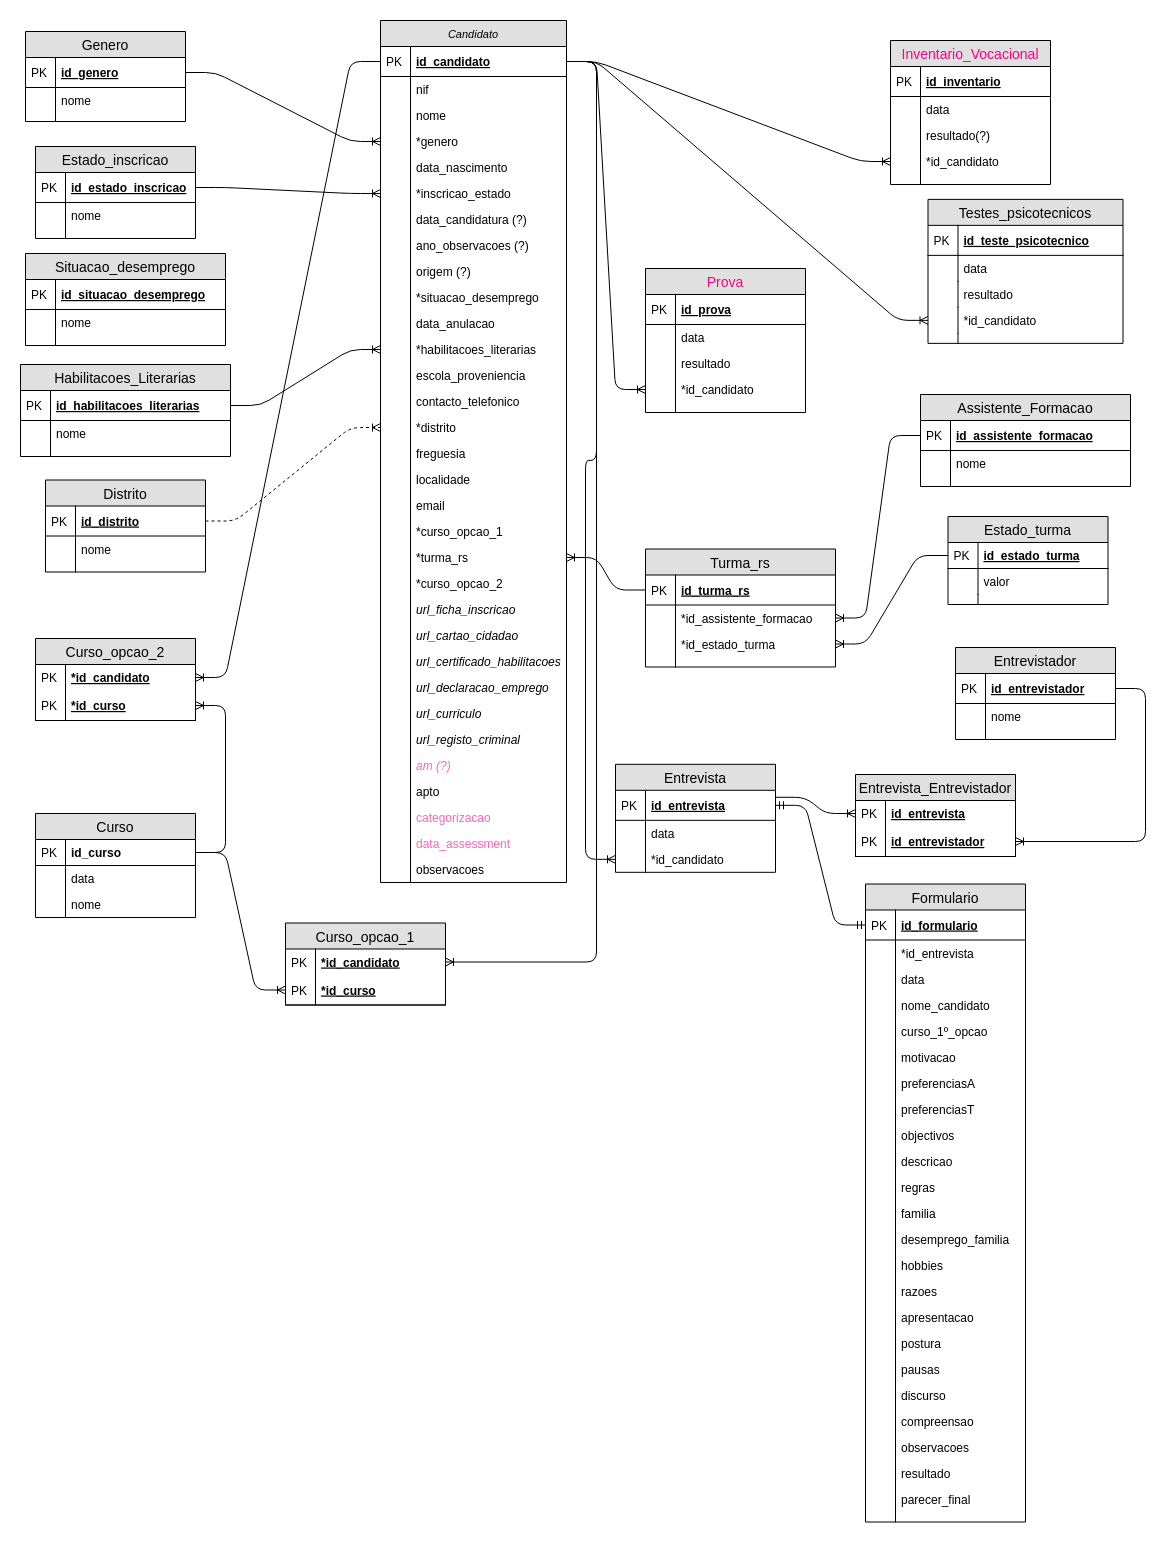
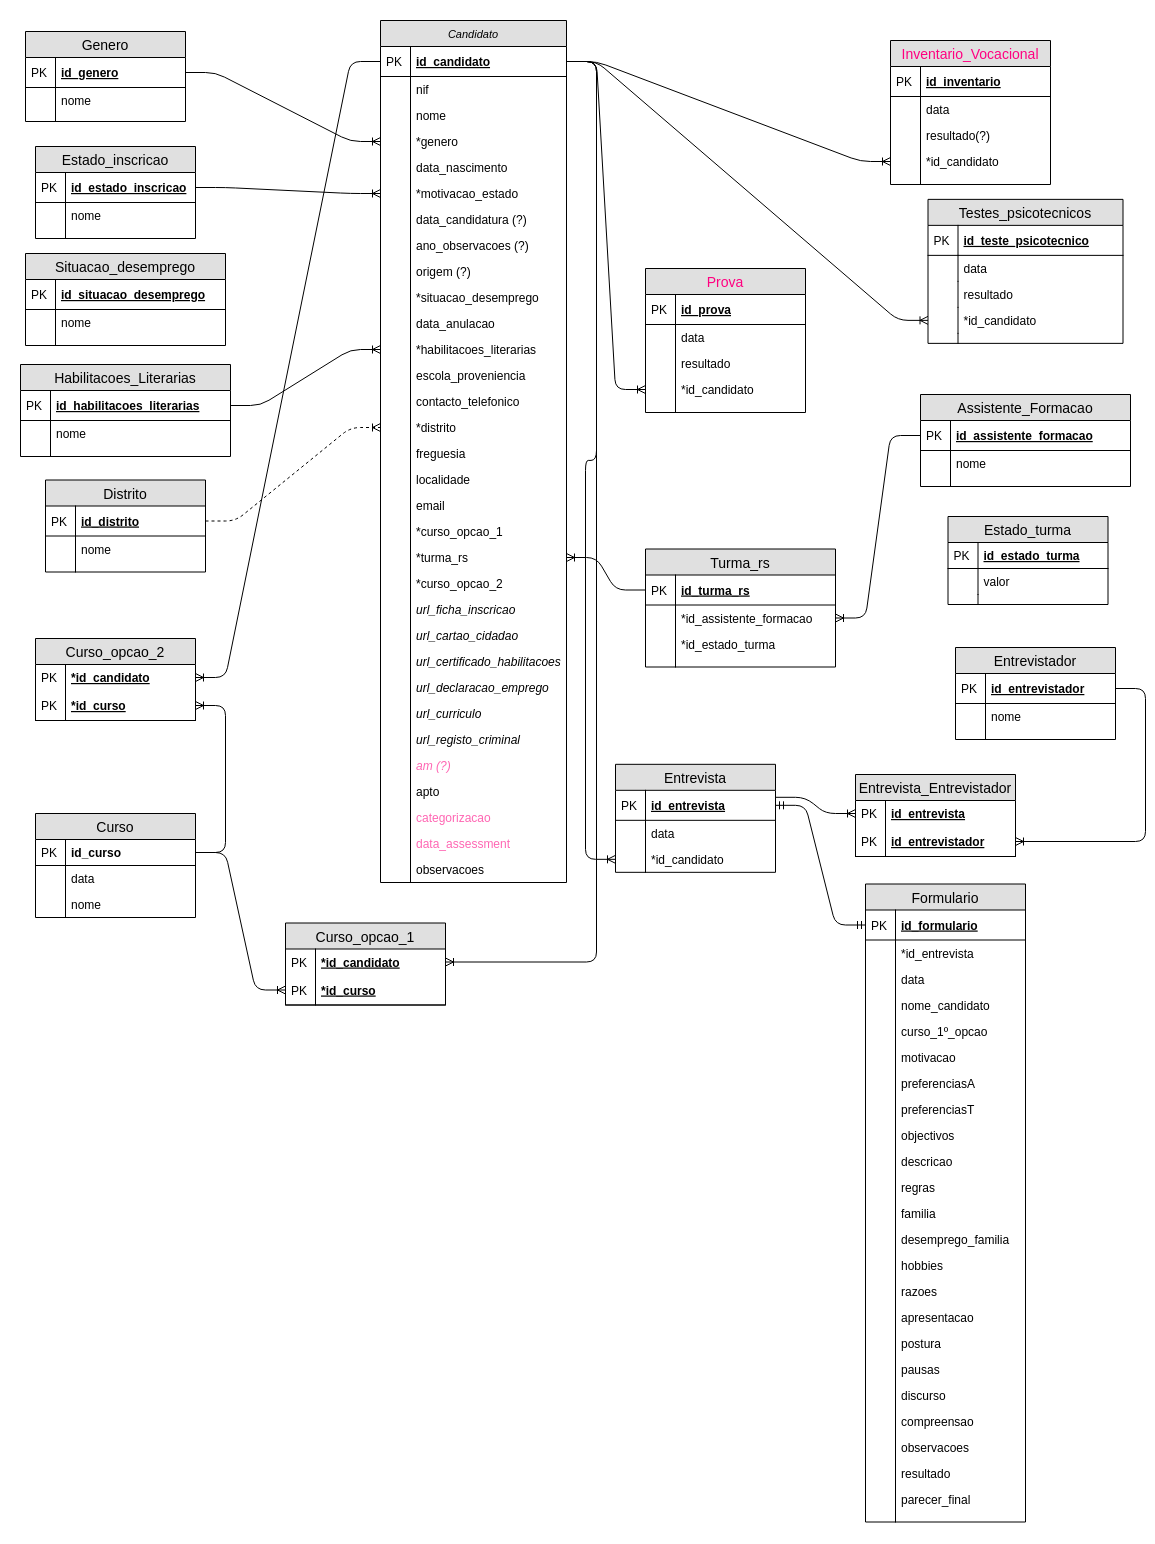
node "*inscricao_estado": label "*inscricao_estado" -> "*motivacao_estado"
edge "id_estado_turma" -> "*id_estado_turma": removed
